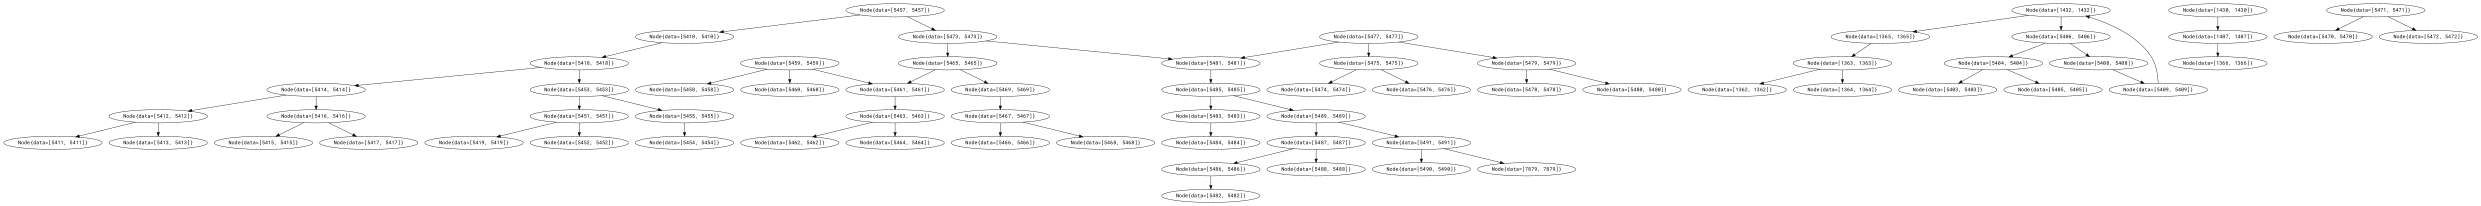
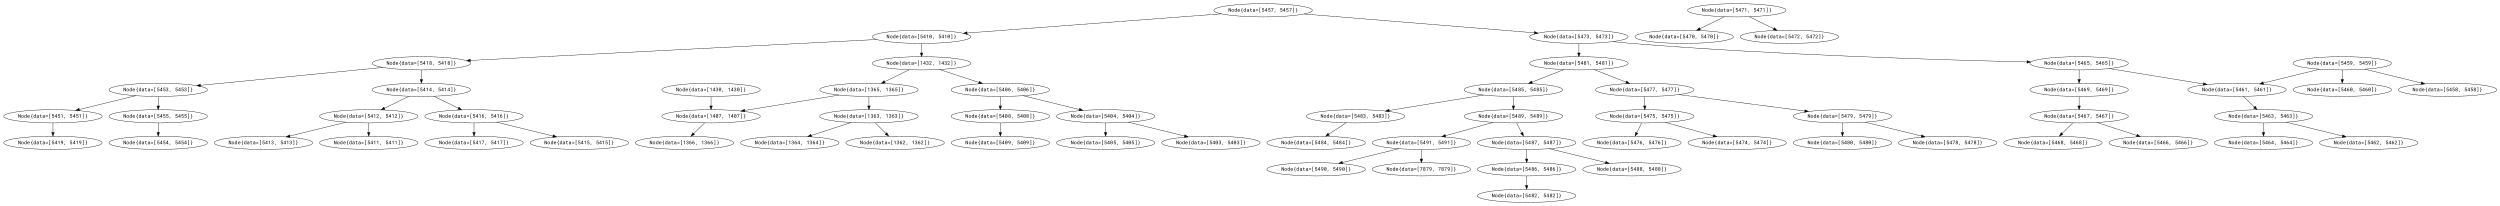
edge "Node{data=[5409, 5409]}" -> "Node{data=[1432, 1432]}": now "Node{data=[5410, 5410]}" -> "Node{data=[1432, 1432]}"
edge "Node{data=[5477, 5477]}" -> "Node{data=[5481, 5481]}": reversed
edge "Node{data=[1365, 1365]}" -> "Node{data=[1407, 1407]}": added
node "Node{data=[5452, 5452]}": removed
